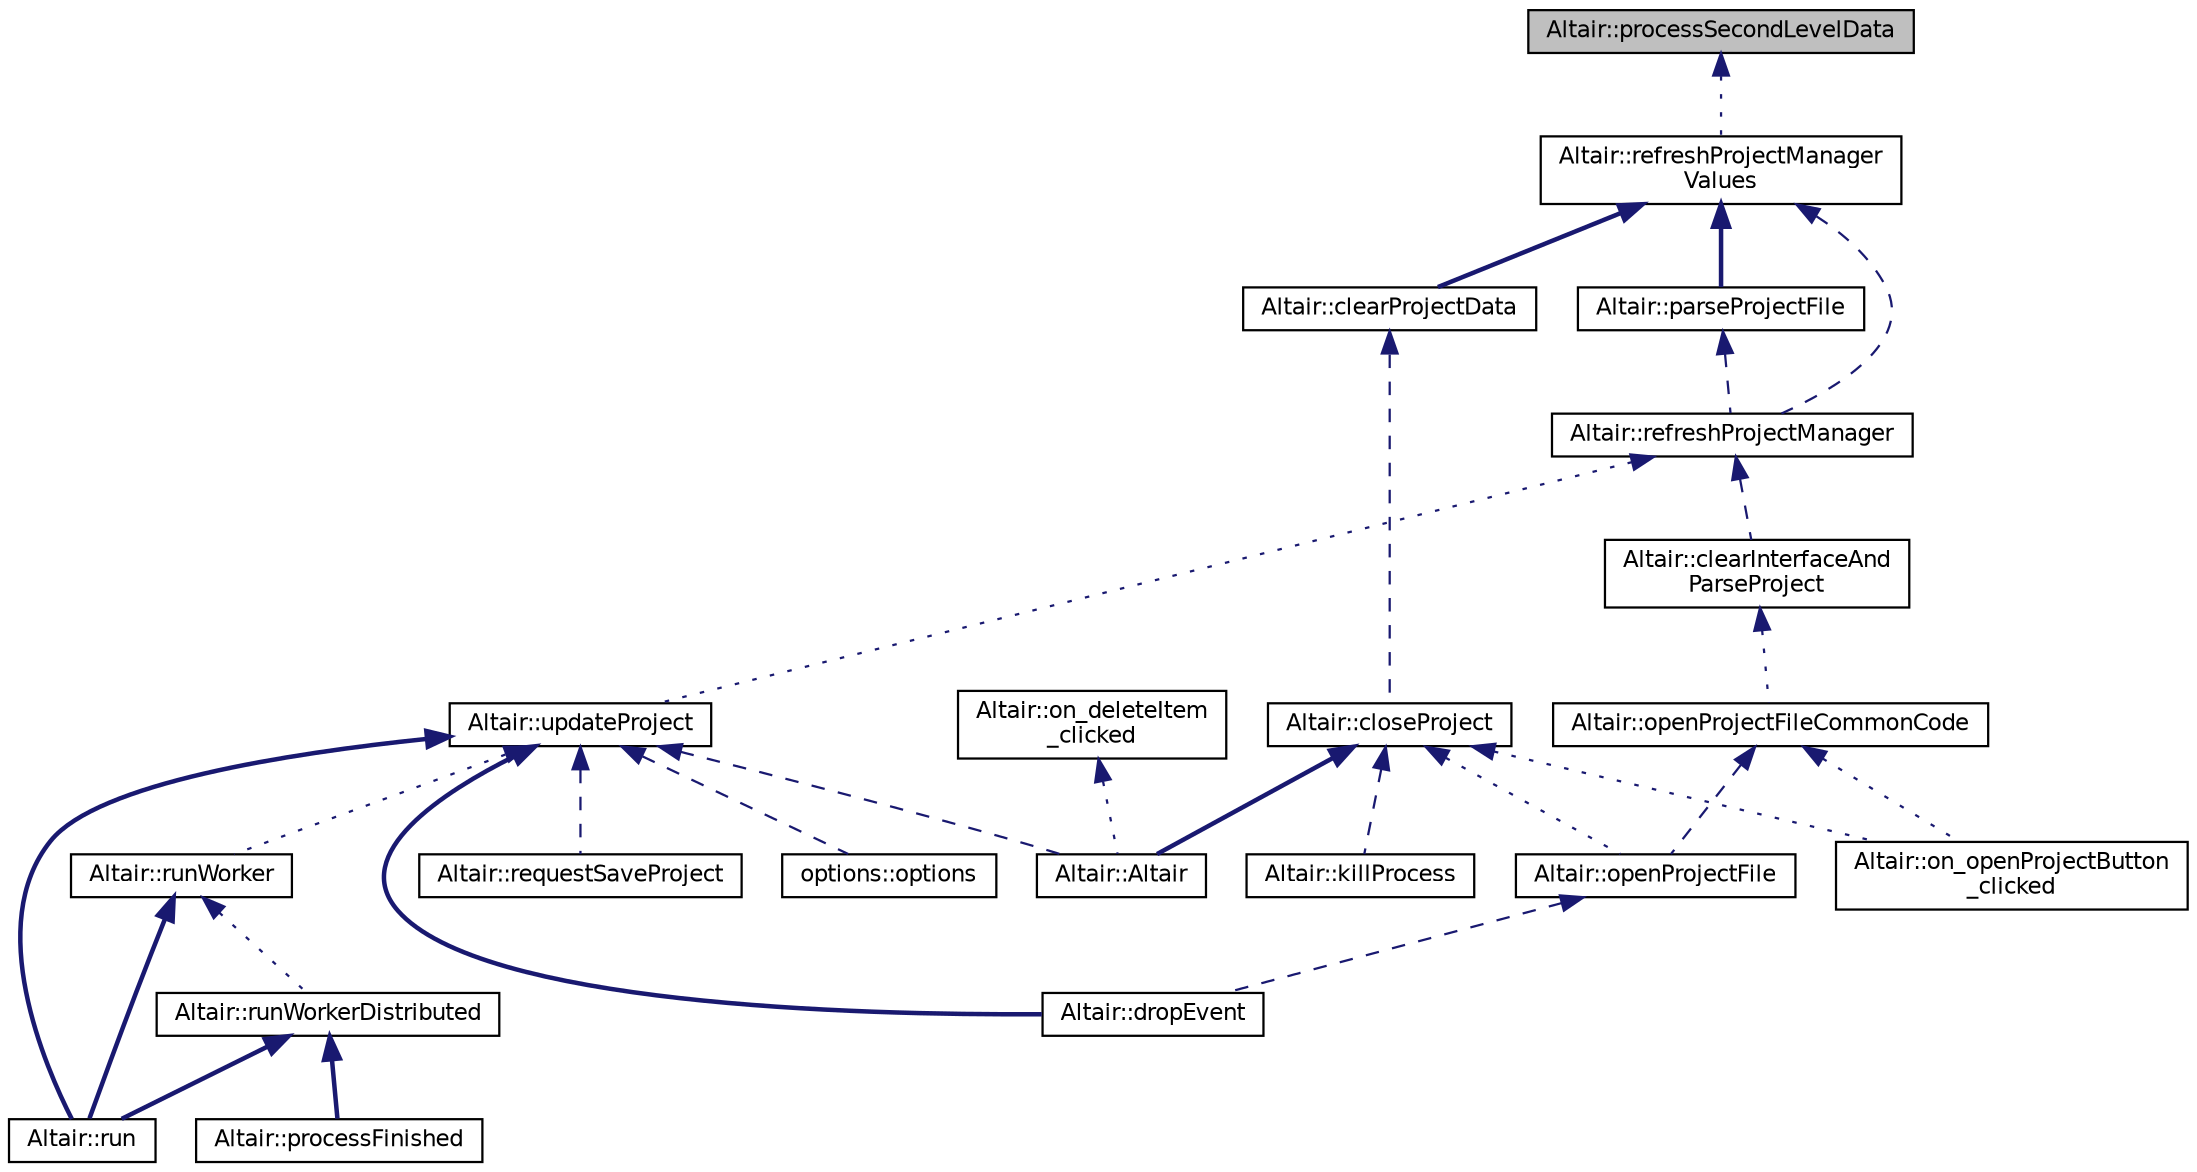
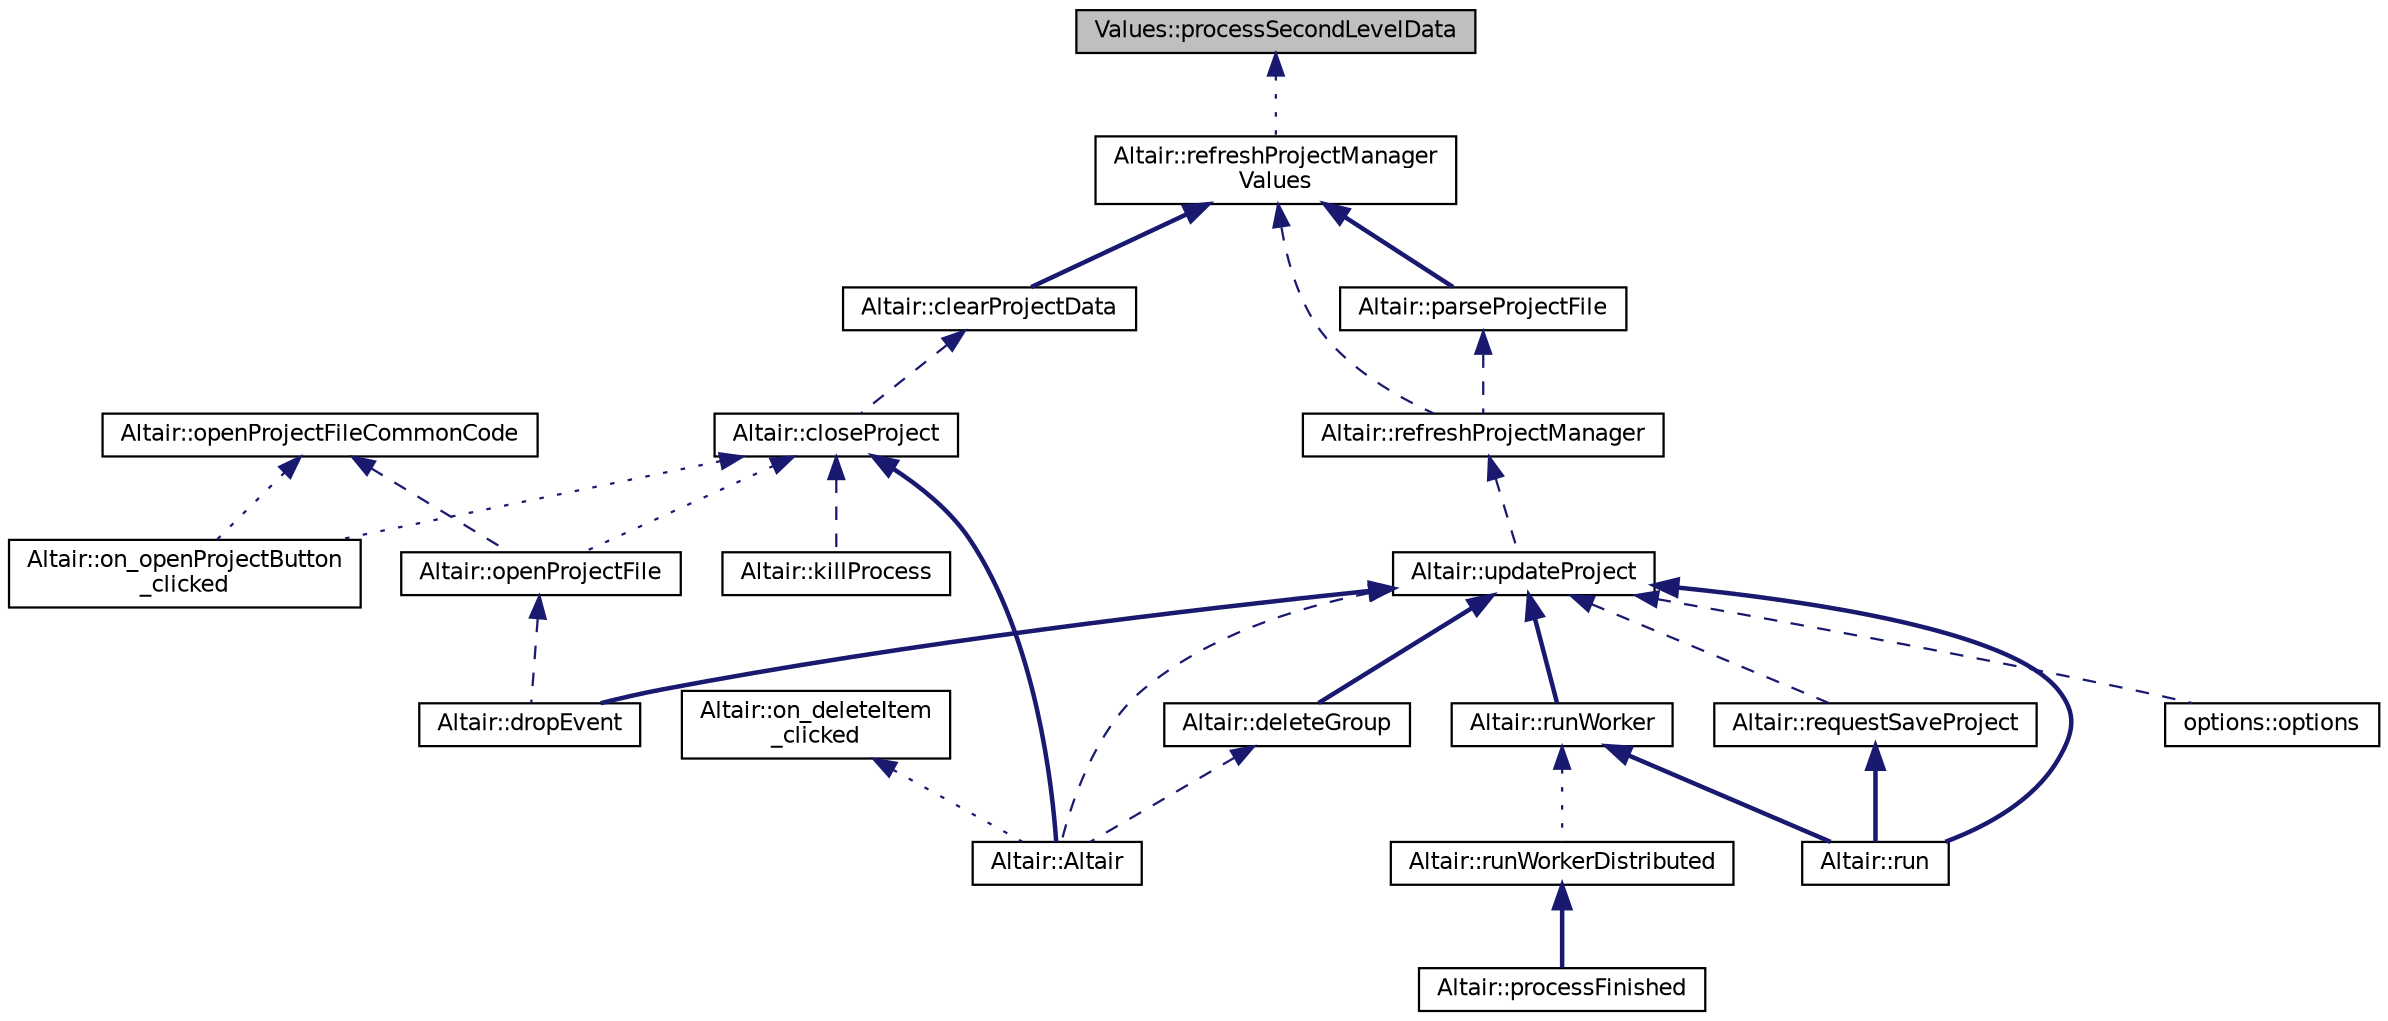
node "Altair::processSecondLevelData": label "Altair::processSecondLevelData" -> "Values::processSecondLevelData"
node "Altair::clearInterfaceAnd ParseProject": removed
edge "Altair::updateProject" -> "Altair::refreshProjectManager": style dotted -> dashed
node "Altair::deleteGroup": added
edge "Altair::runWorker" -> "Altair::updateProject": style dotted -> bold
edge "Altair::run" -> "Altair::runWorkerDistributed": now "Altair::run" -> "Altair::requestSaveProject"
